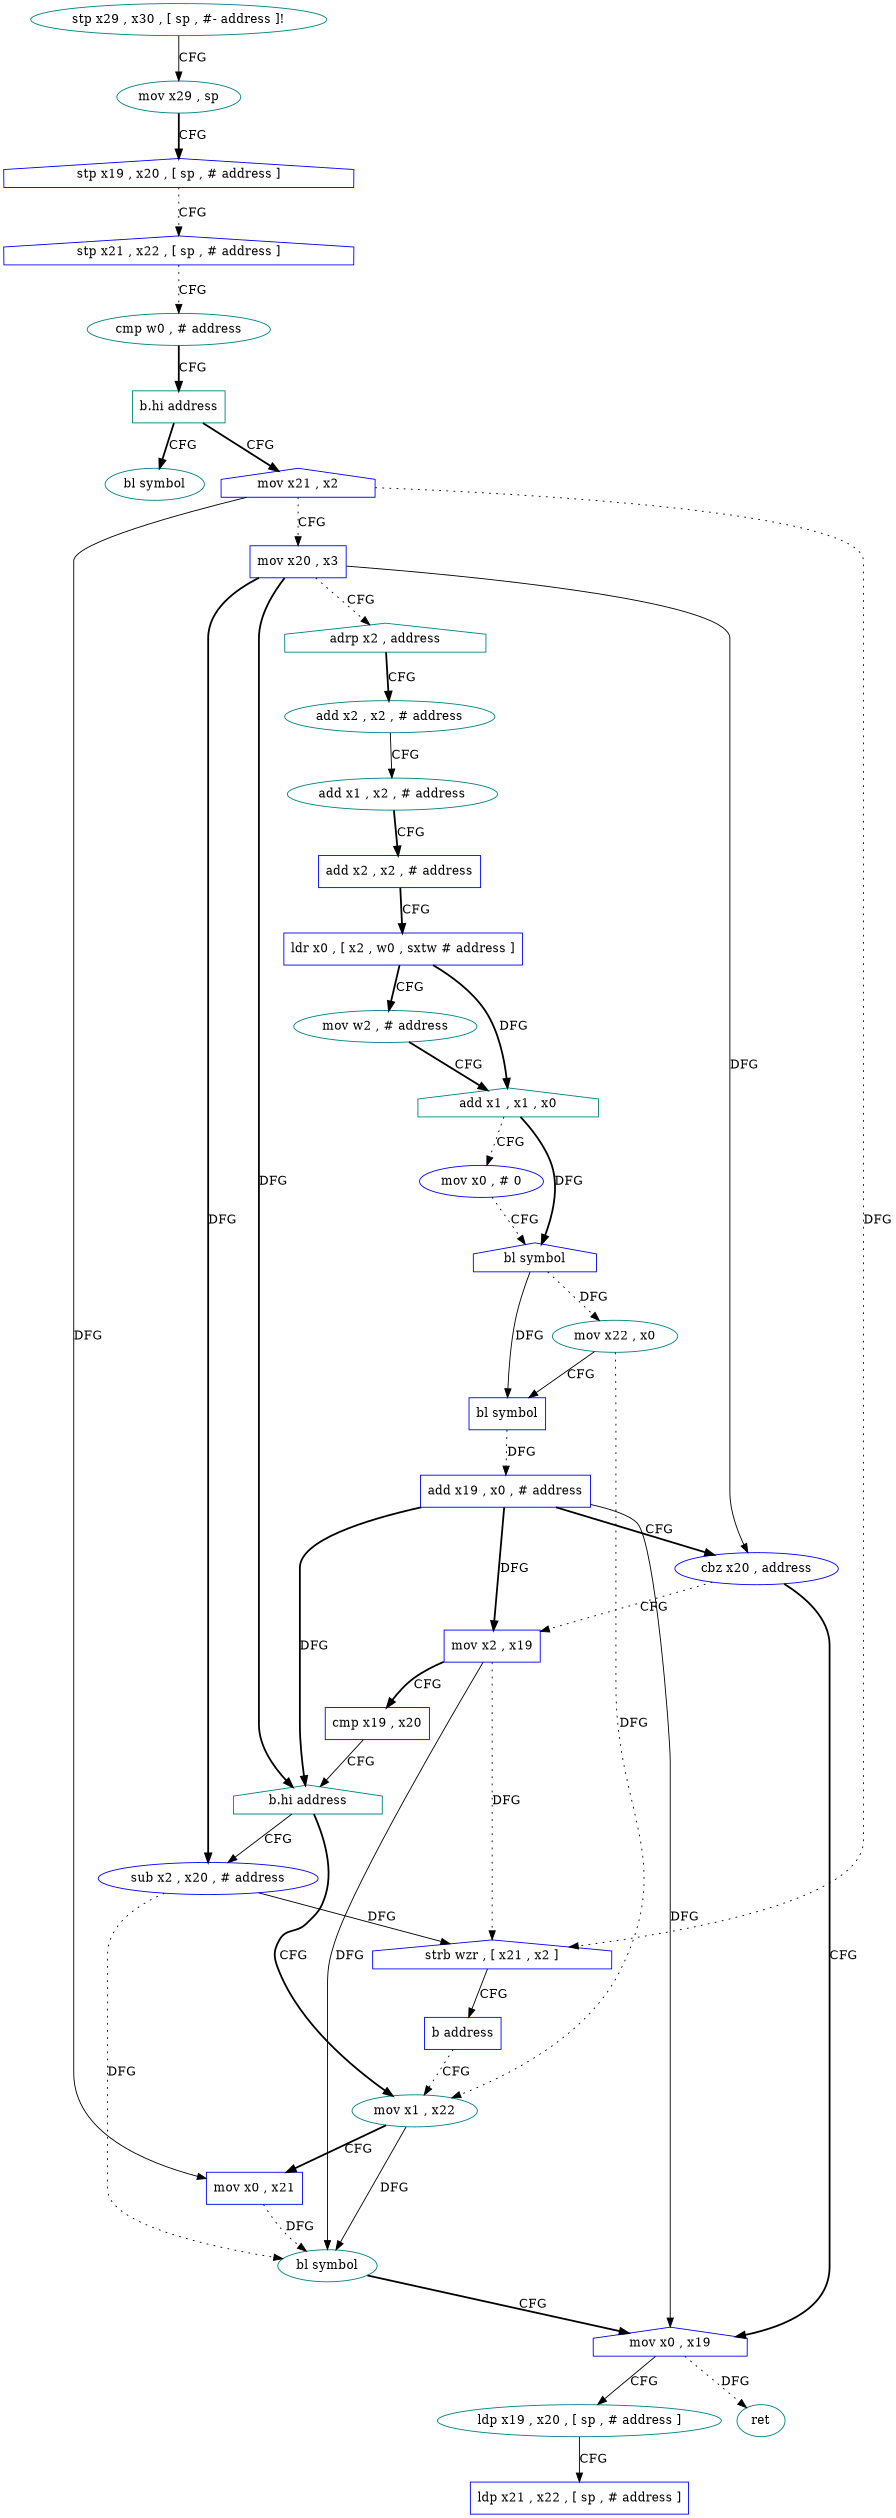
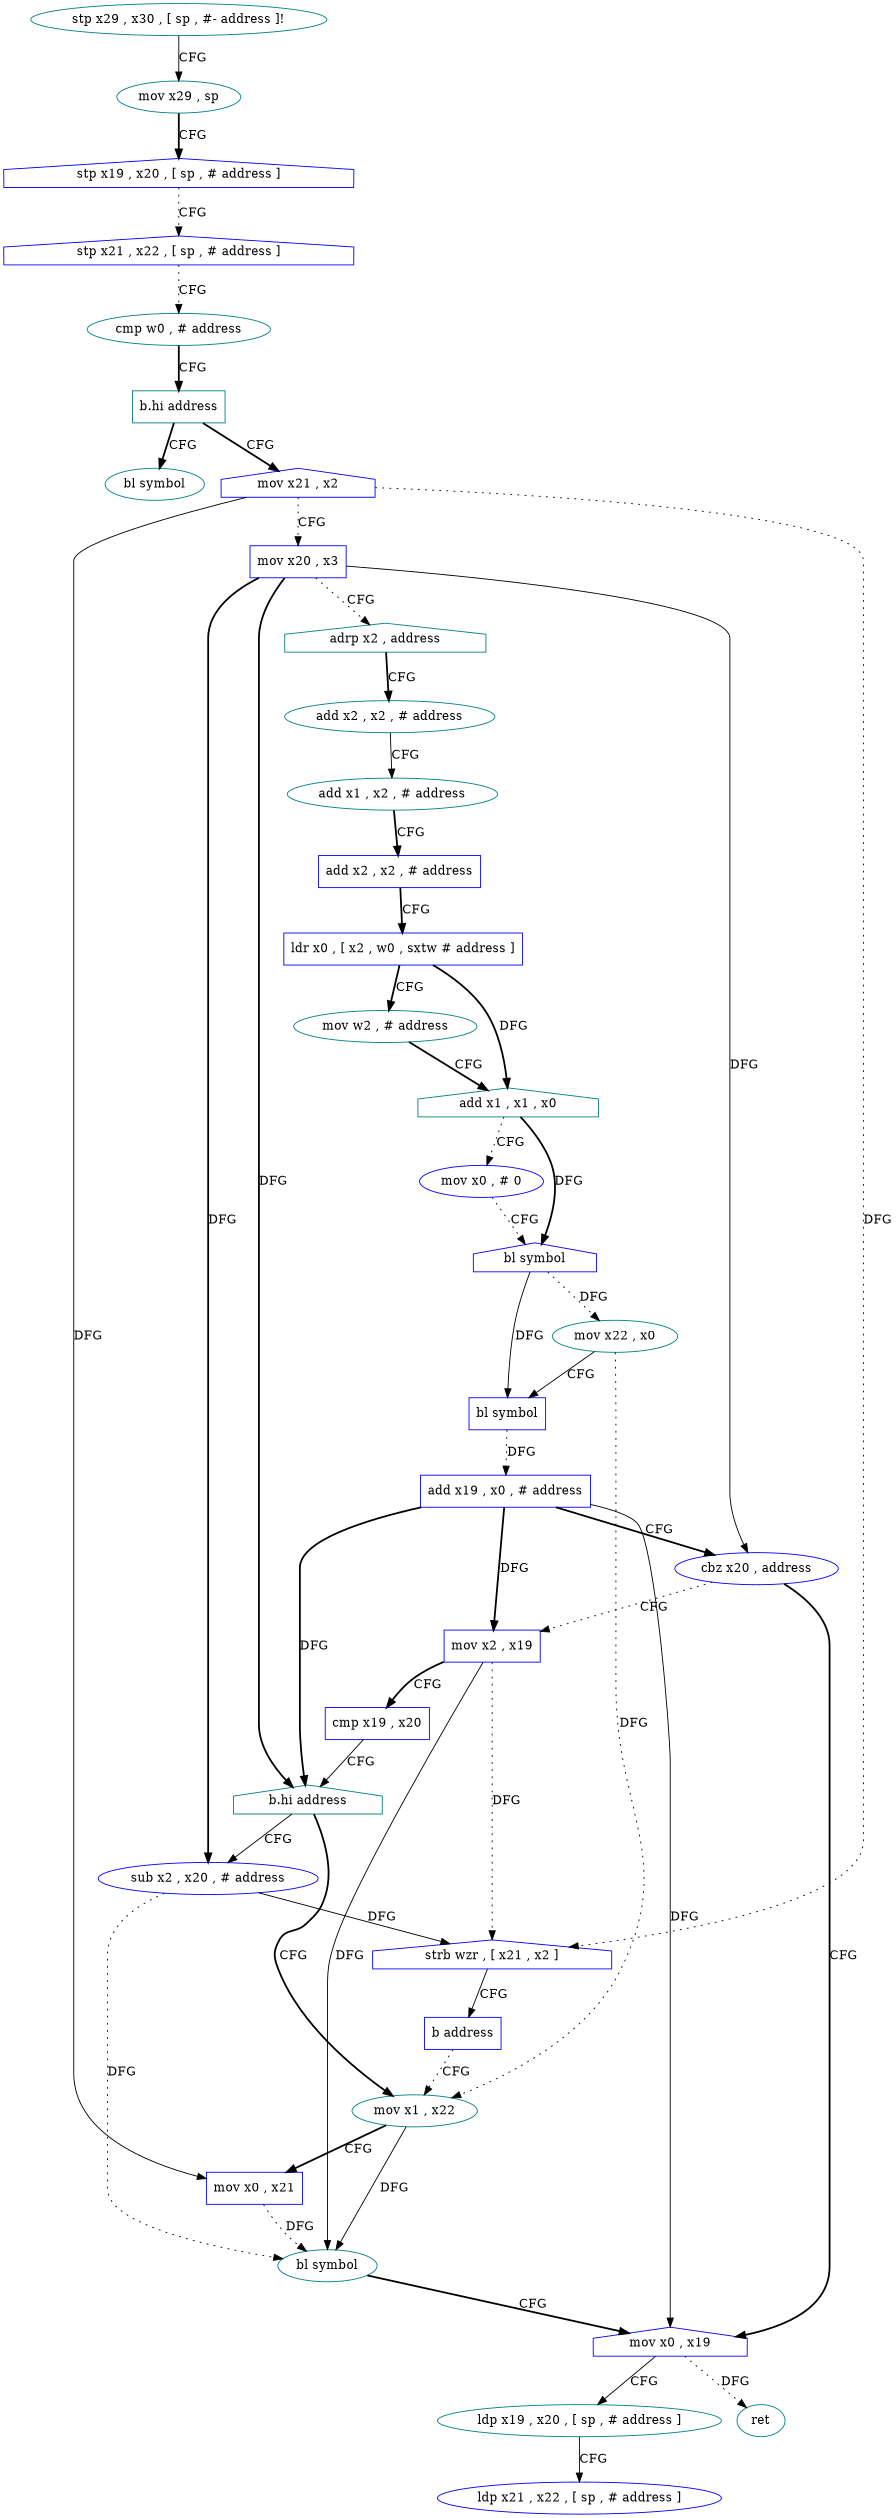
node "ldp x21 , x22 , [ sp , # address ]": shape box -> ellipse
